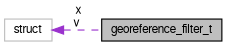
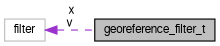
node "struct": label "struct" -> "filter"
